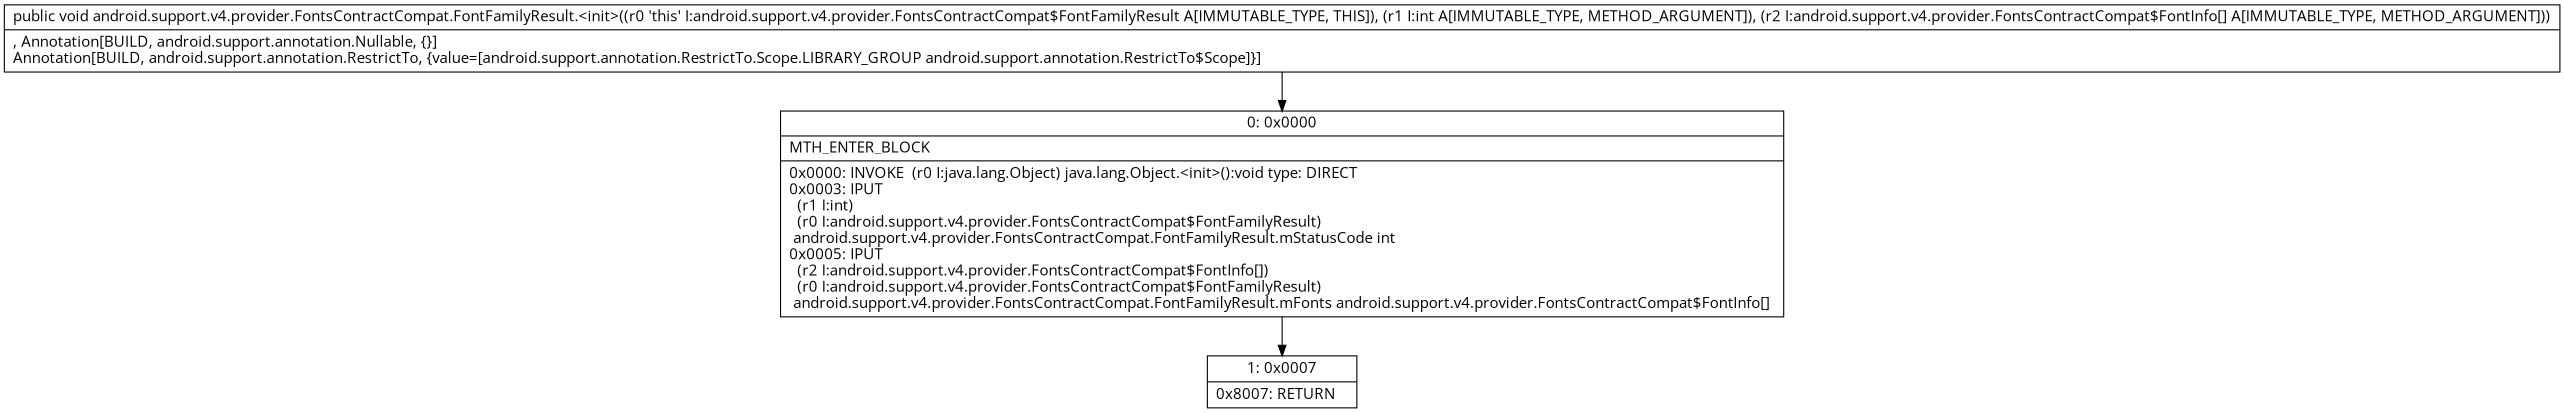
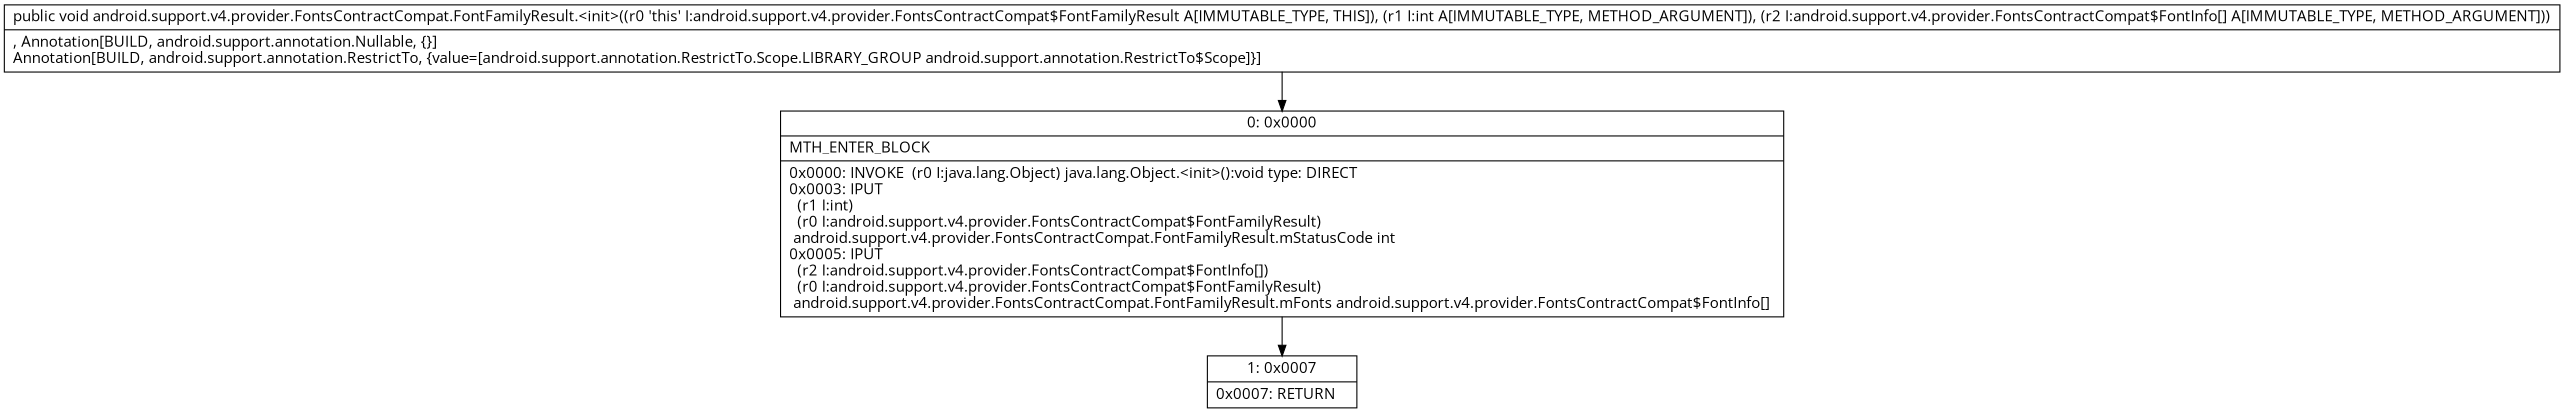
node "1: 0x0007": text "0x8007: RETURN" -> "0x0007: RETURN"
